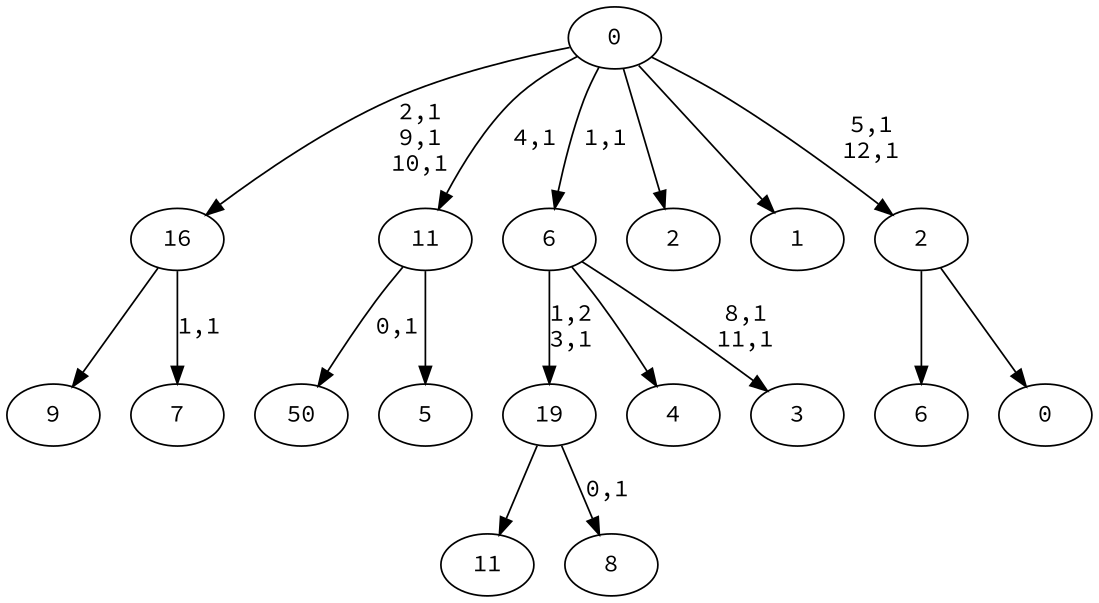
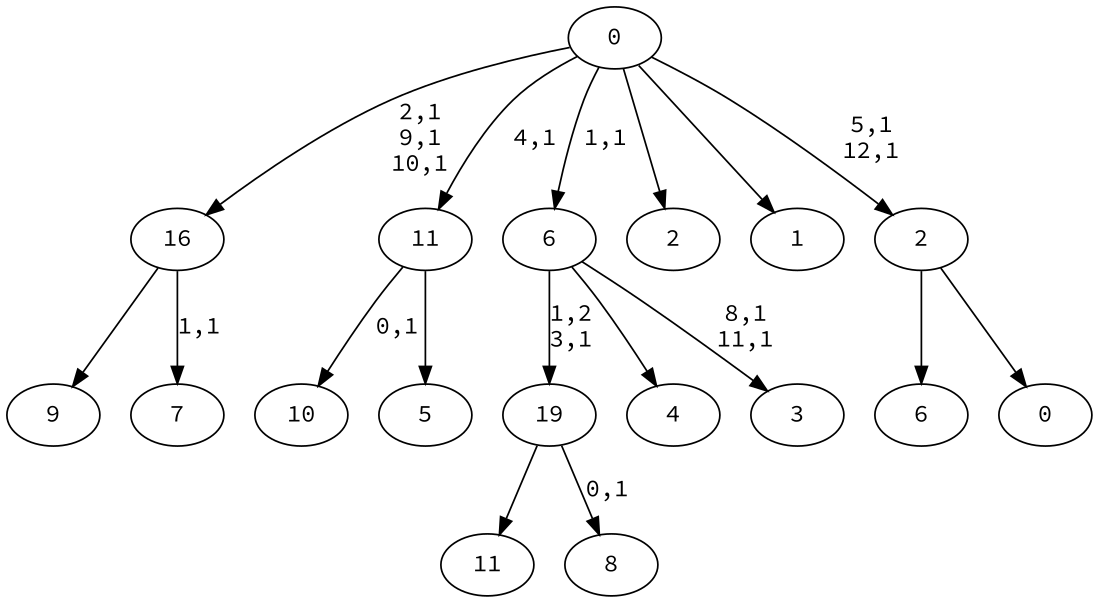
node "50": label "50" -> "10"
